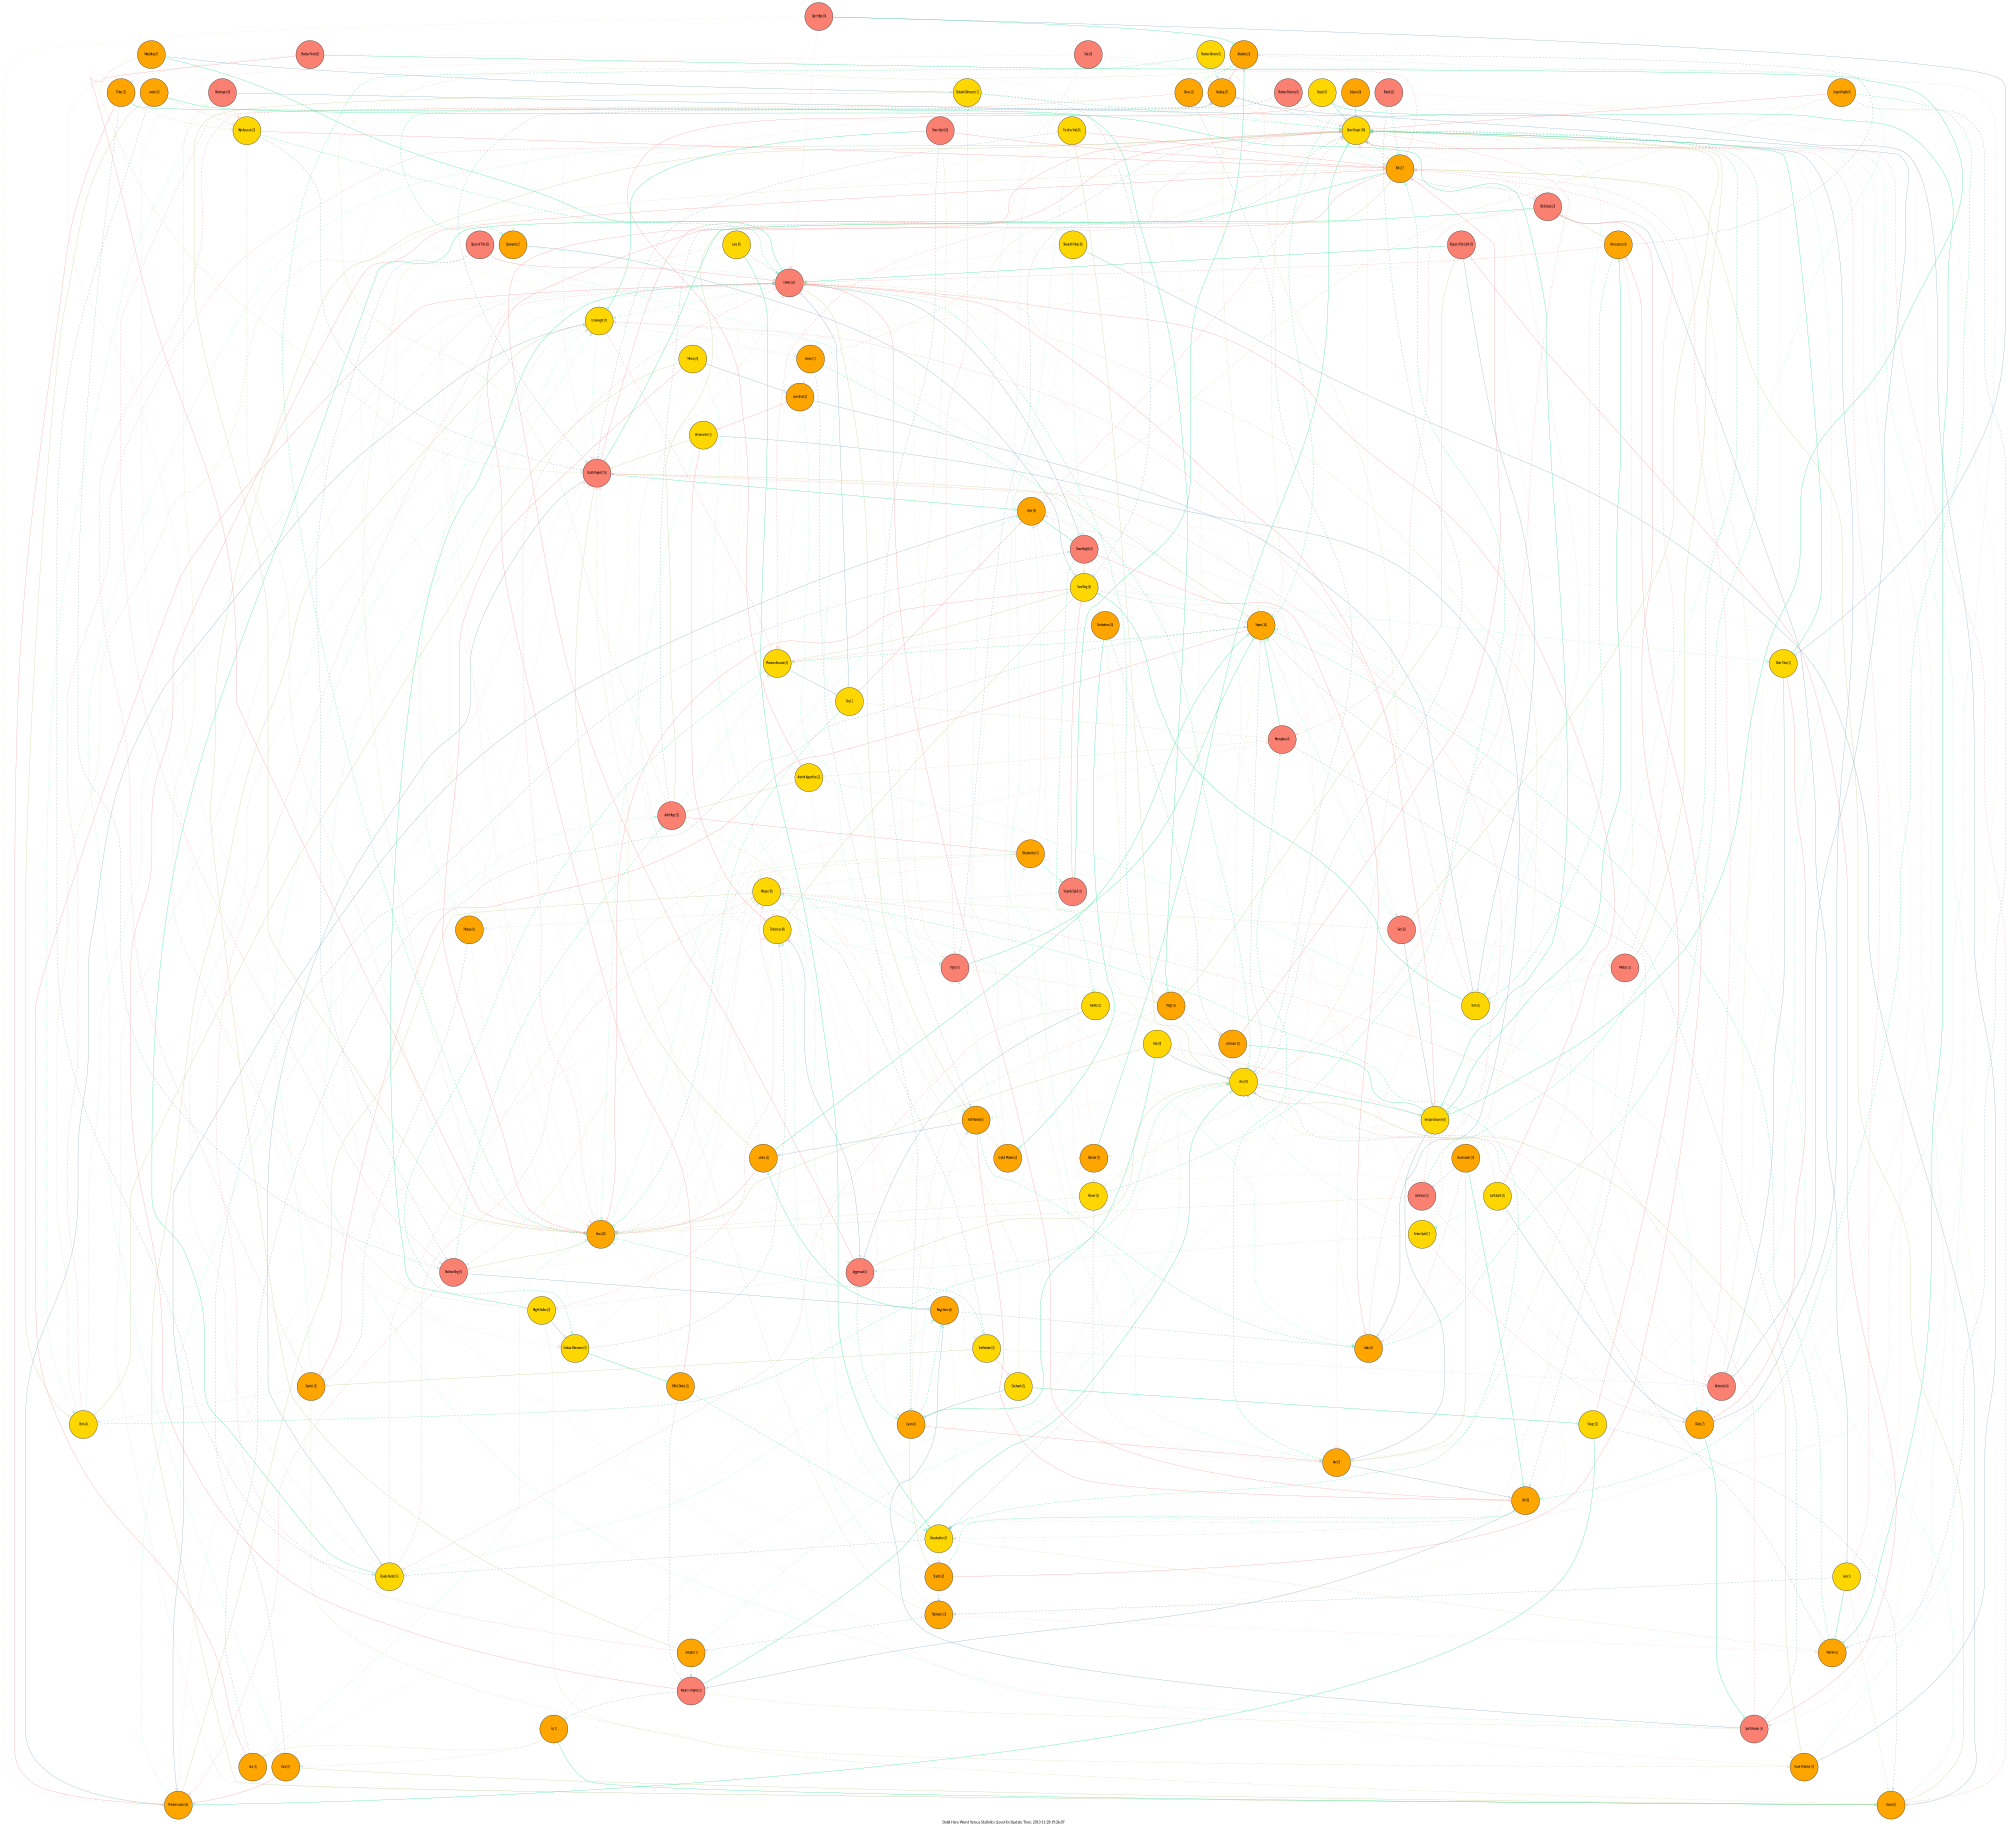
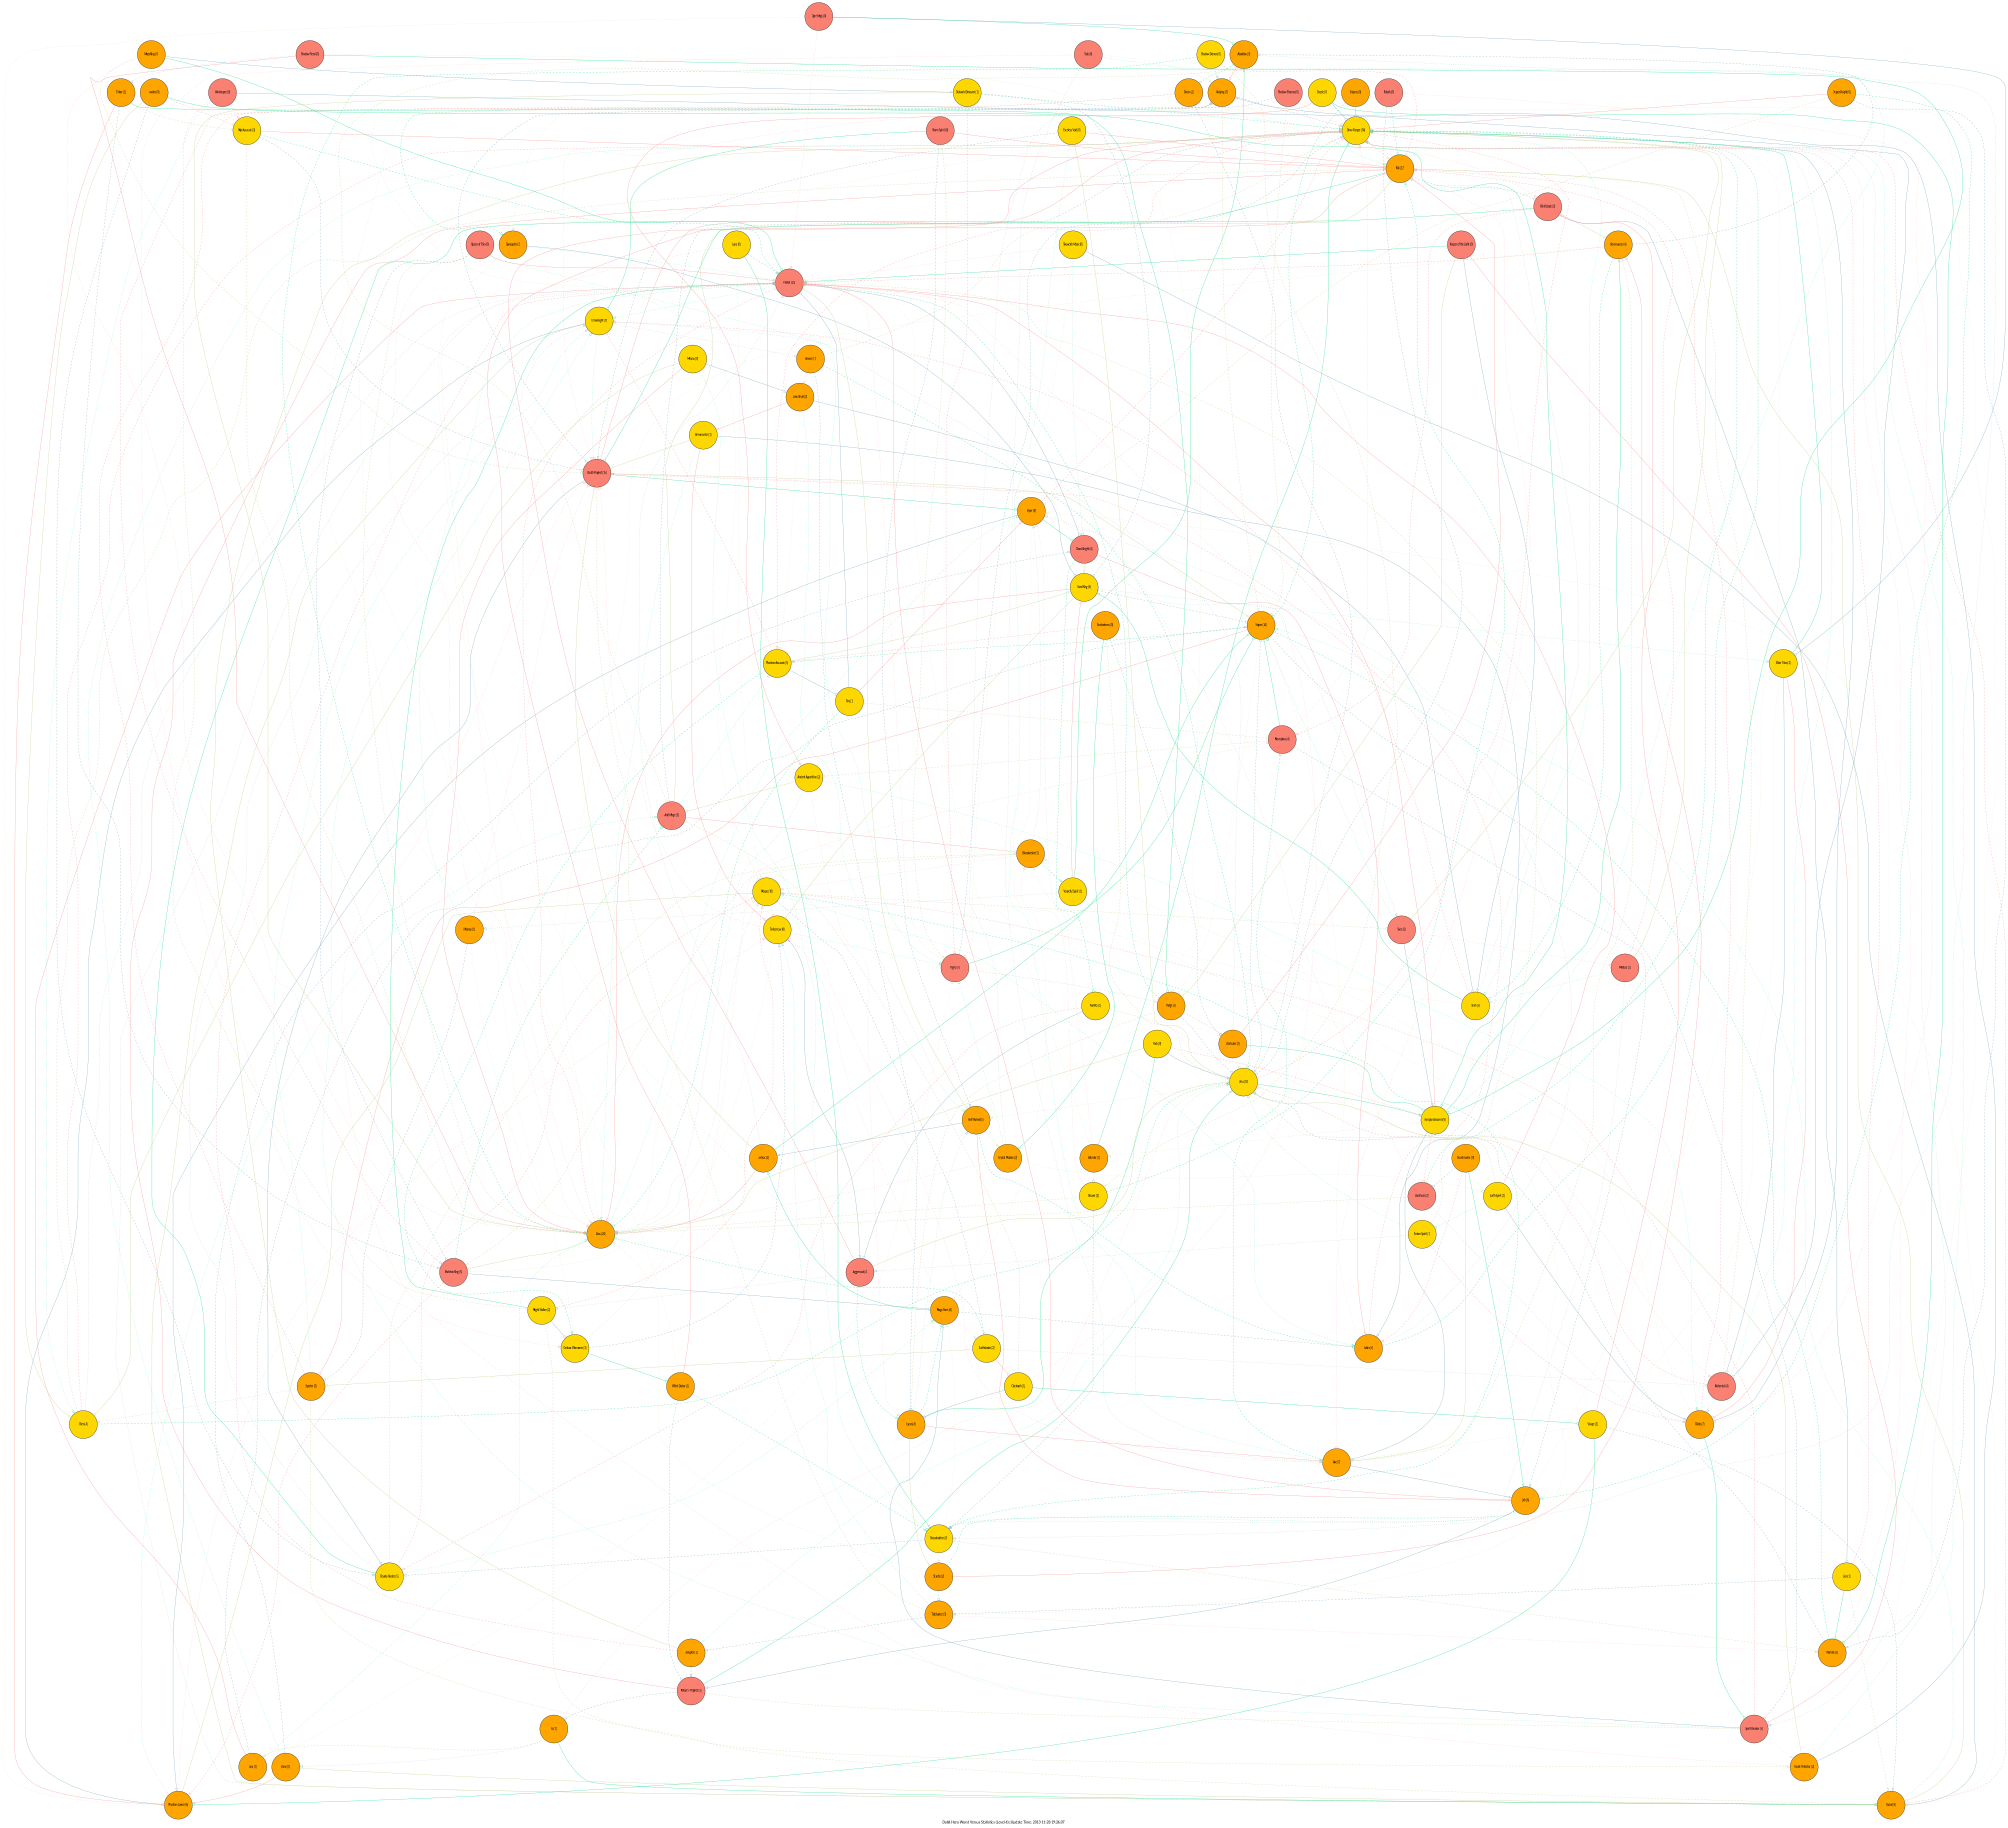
node "Vengeful Spirit [1]": fillcolor salmon -> gold
